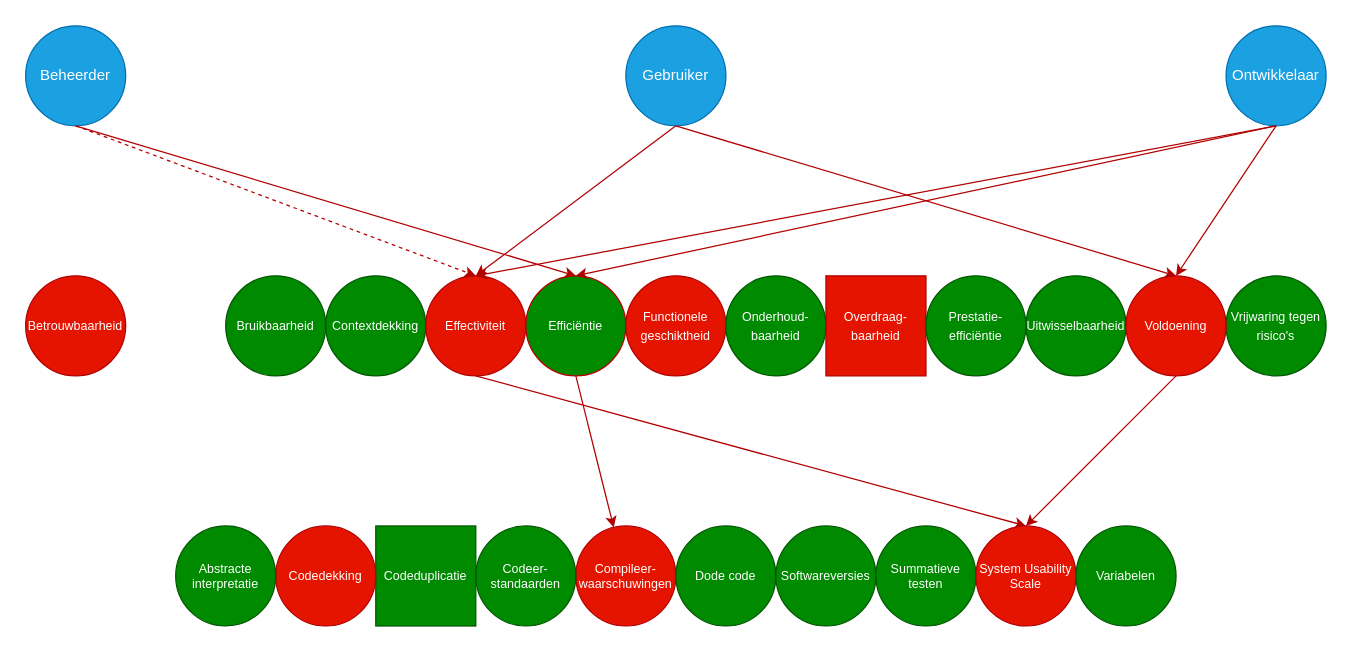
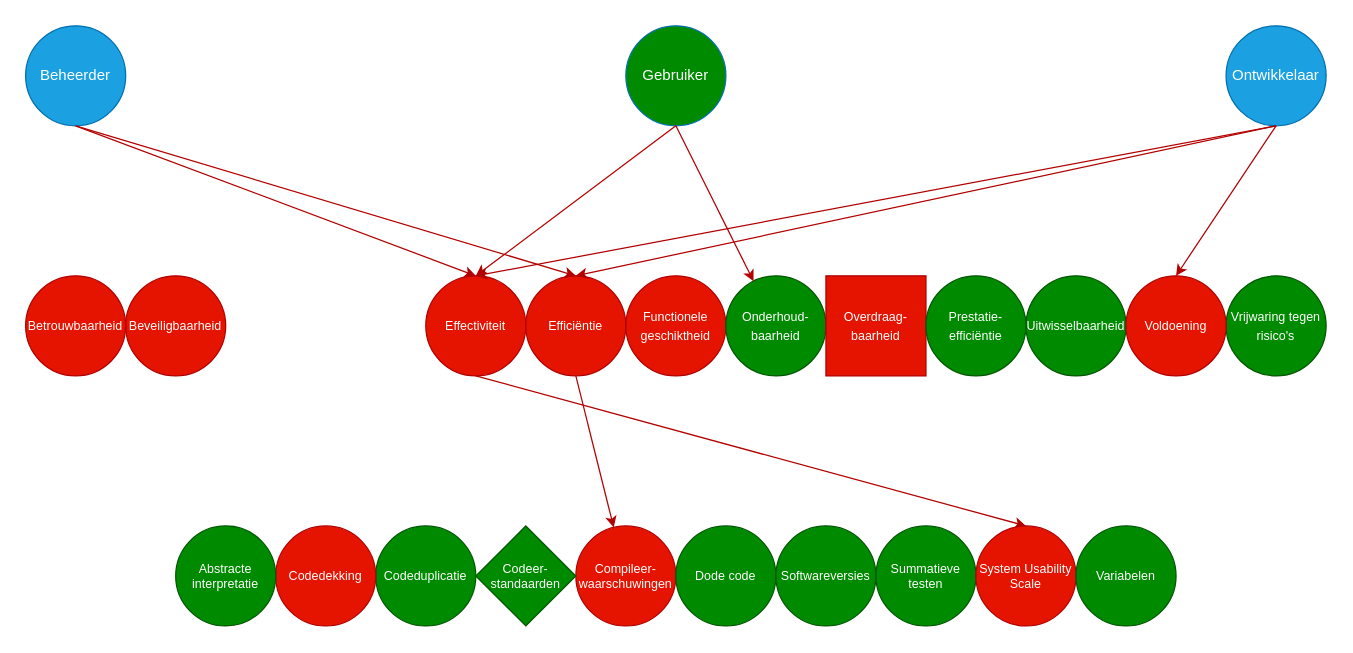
node "Gebruiker": fillcolor #1ba1e2 -> #008a00
edge "Beheerder" -> "Effectiviteit": style dashed -> solid
edge "Gebruiker" -> "Voldoening": now "Gebruiker" -> "Onderhoud-baarheid"
node "Beveiligbaarheid": added
node "Bruikbaarheid": removed
node "Contextdekking": removed
node "Efficiëntie": fillcolor #008a00 -> #e51400
edge "Voldoening" -> "System Usability Scale": removed
node "Codeduplicatie": shape rectangle -> ellipse
node "Codeer-standaarden": shape ellipse -> diamond
